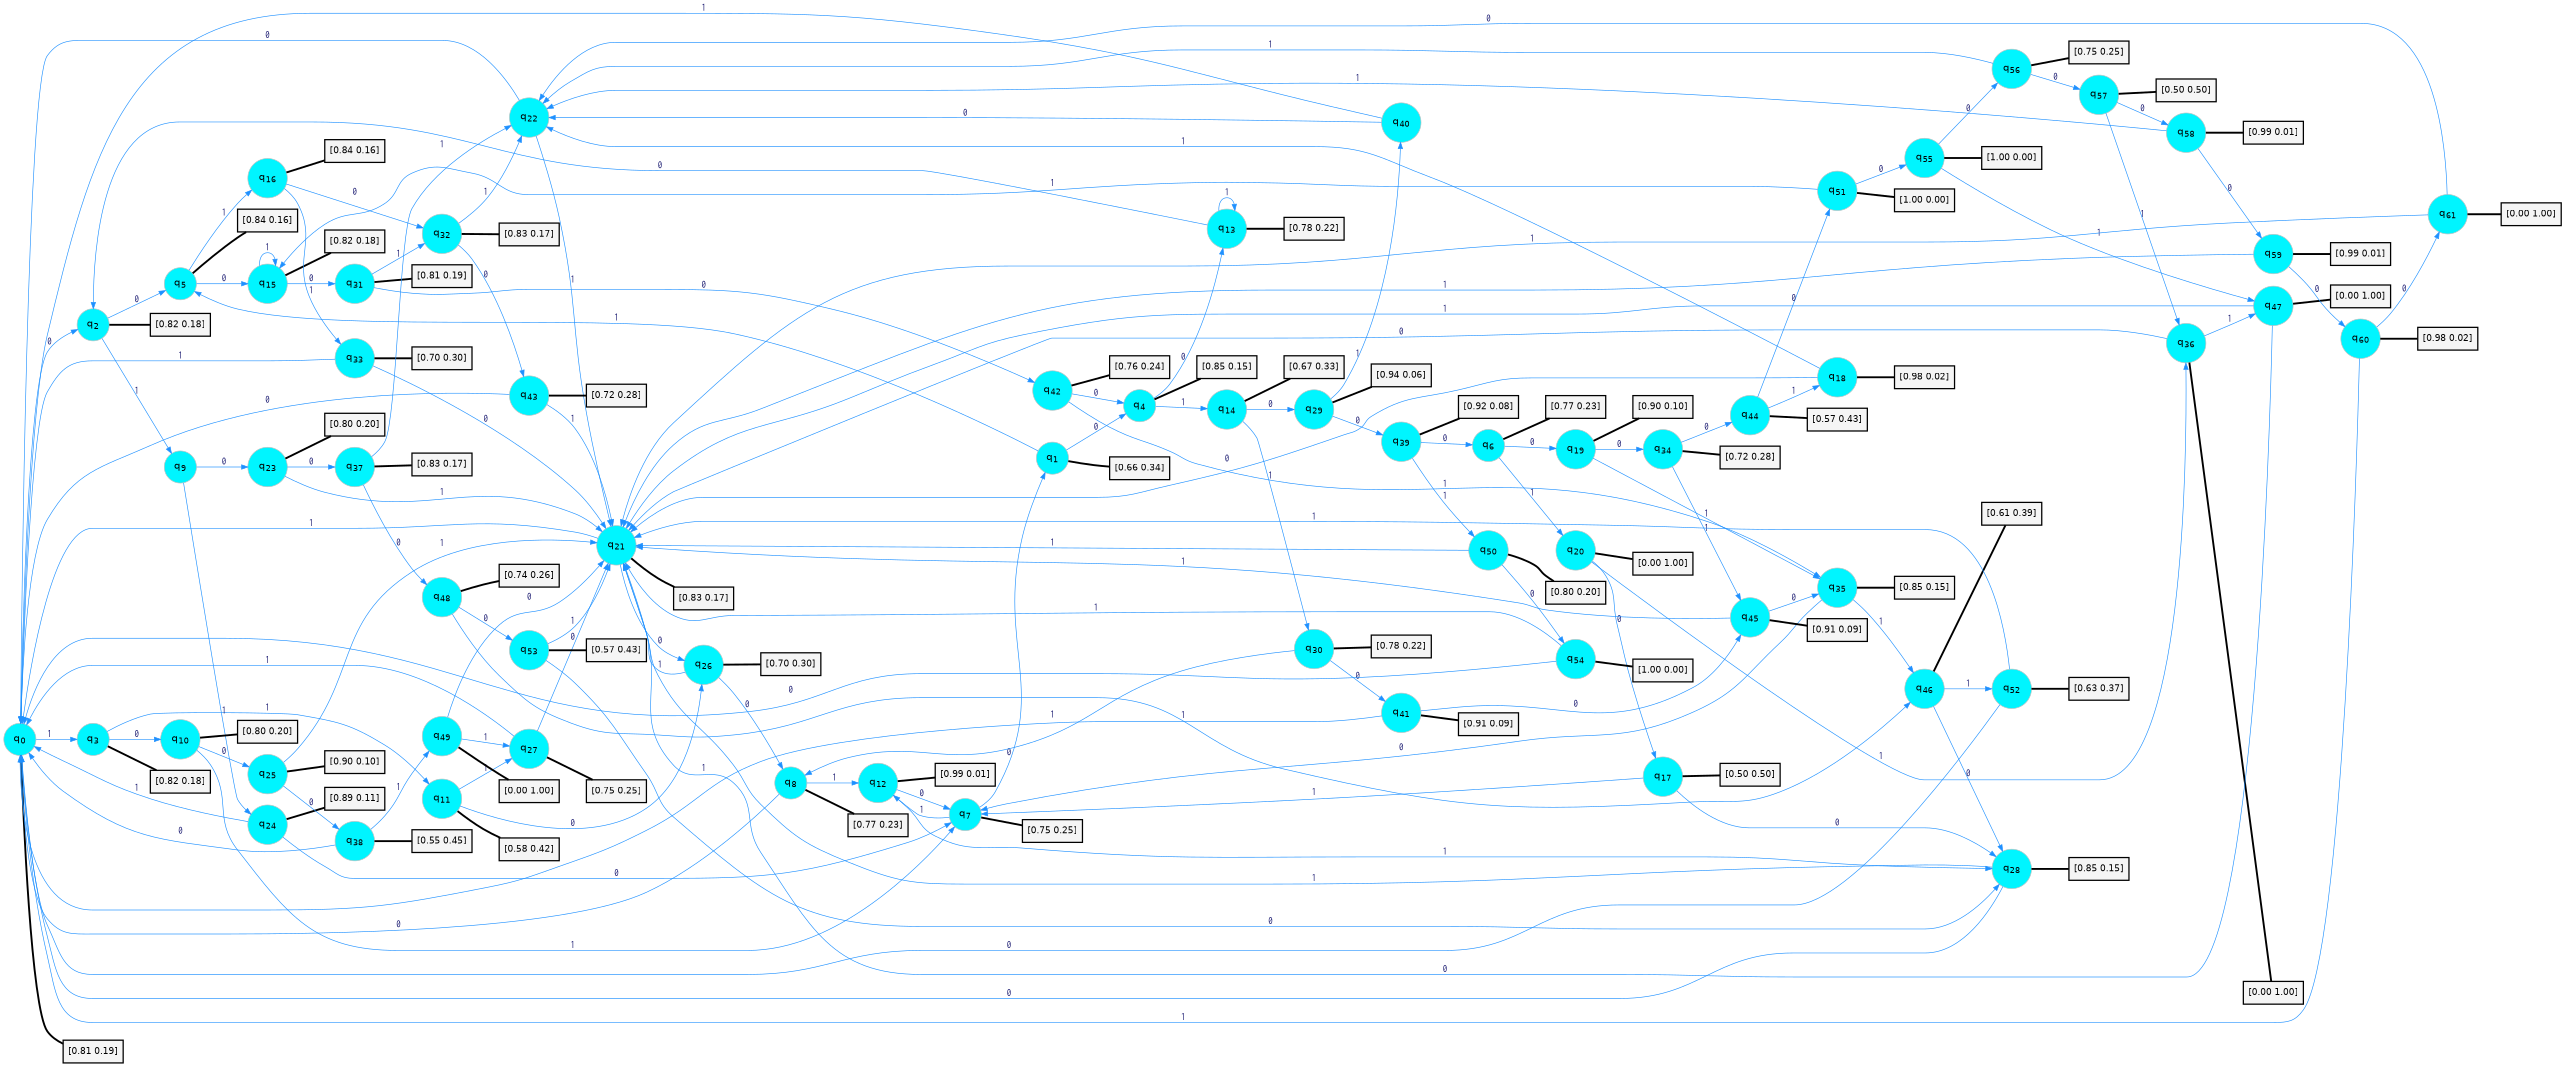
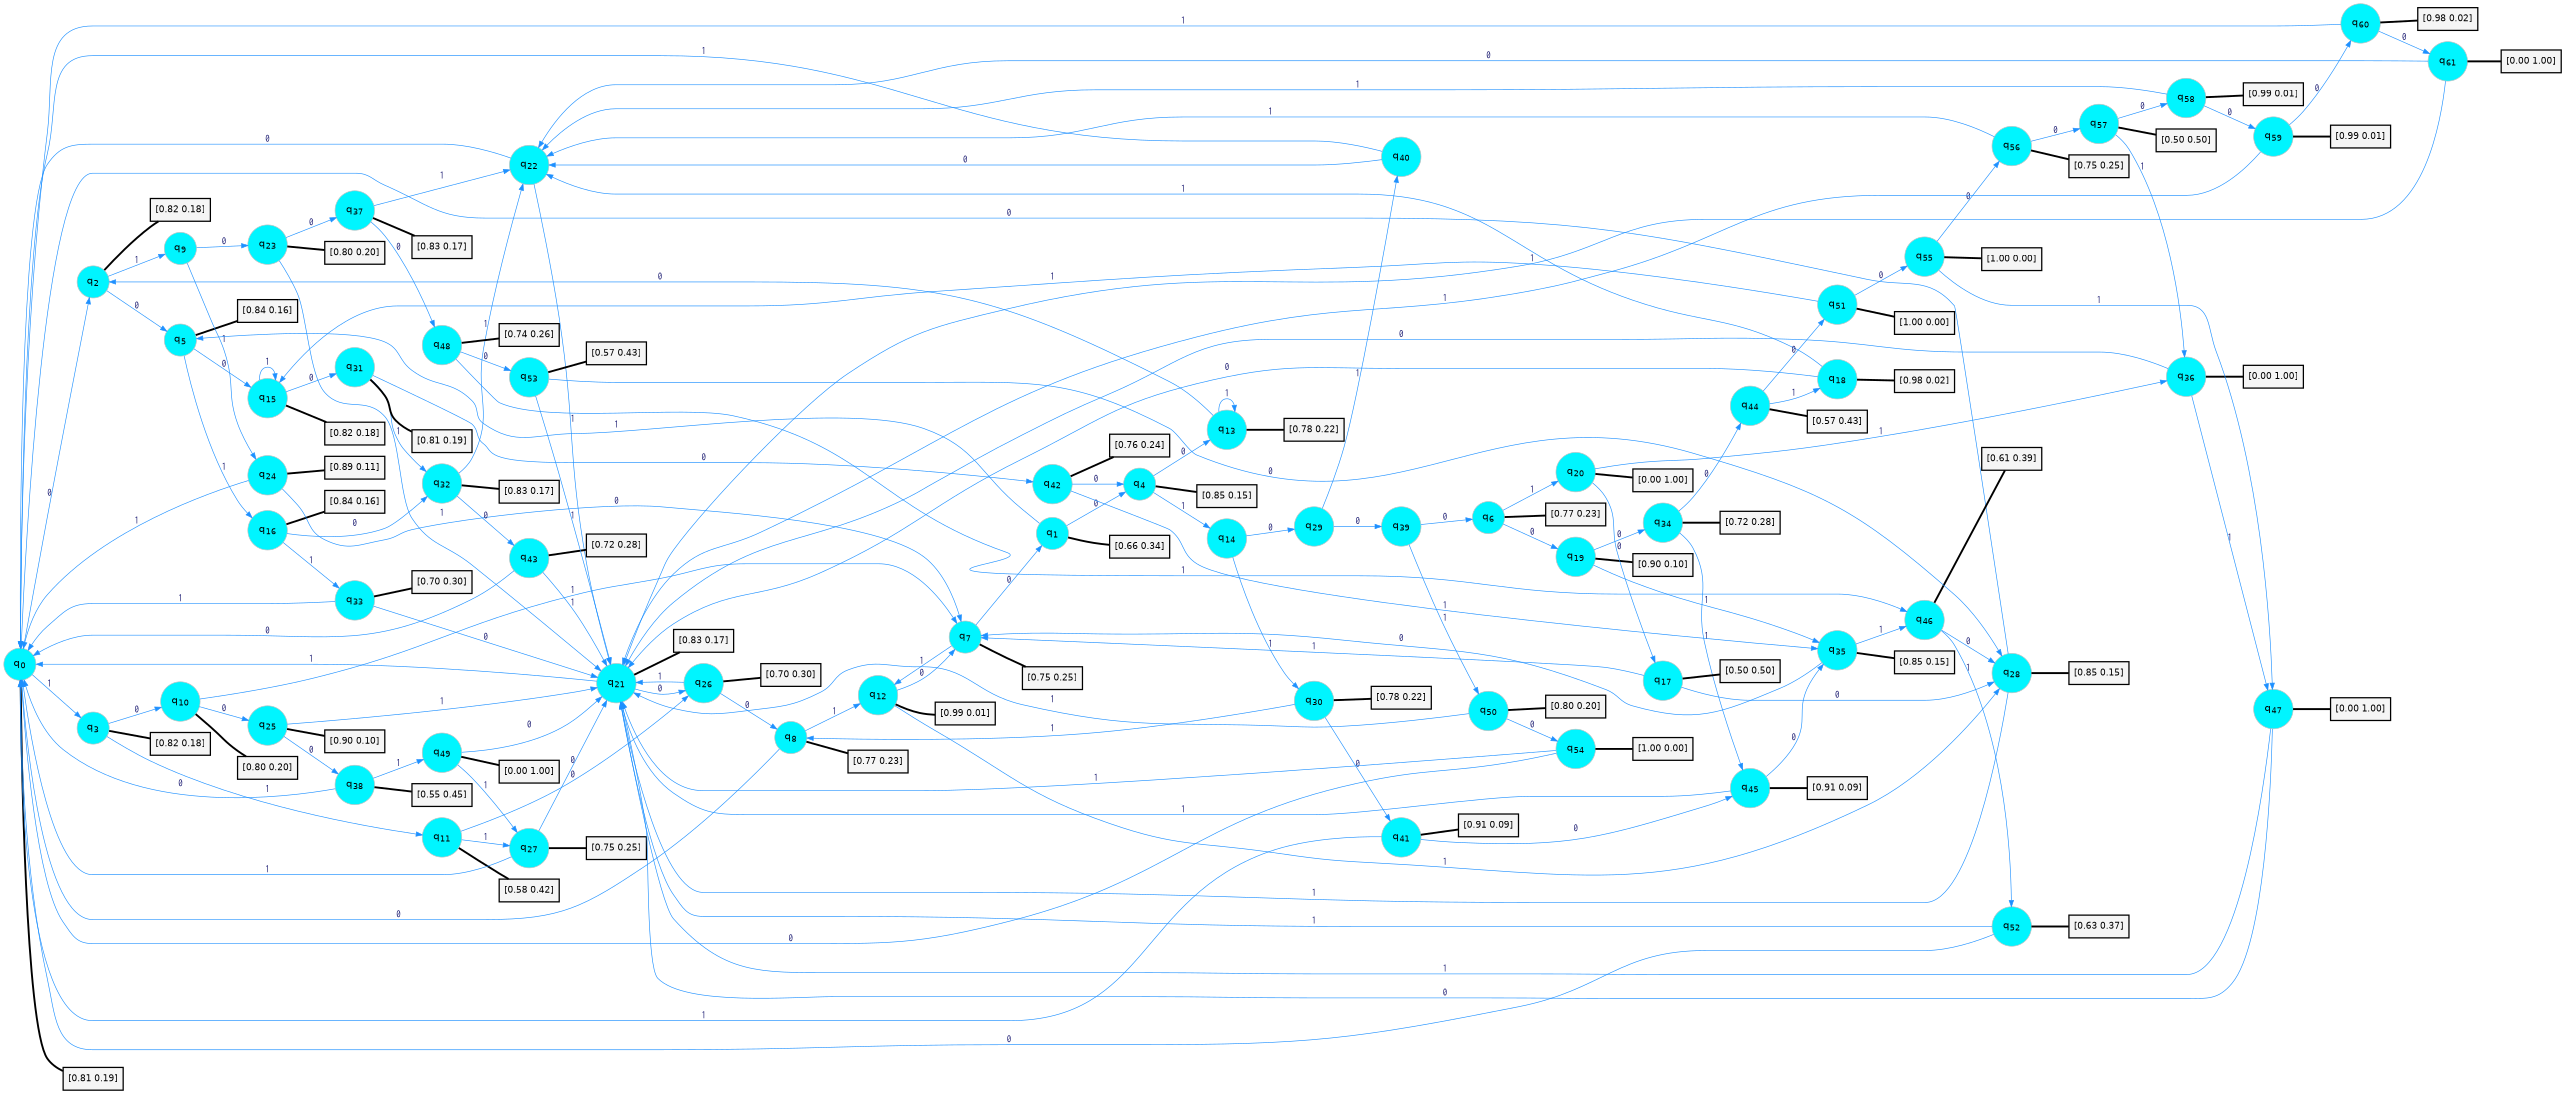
node "[0.67 0.33]": removed
node "[0.94 0.06]": removed
node "[0.92 0.08]": removed
